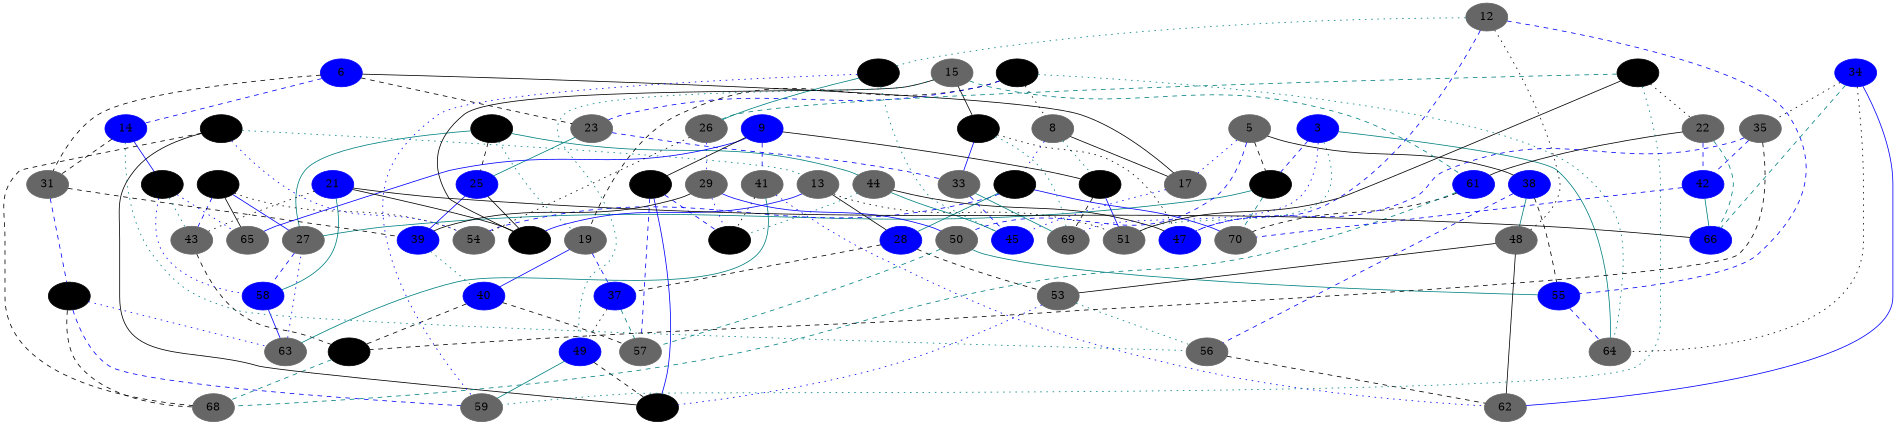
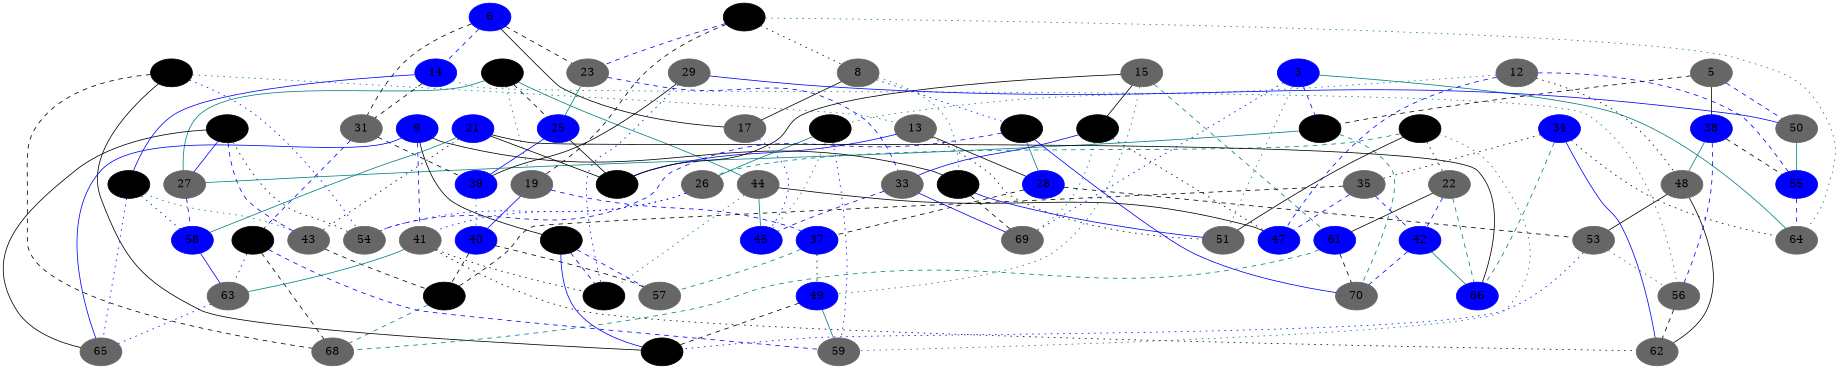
edge "26" -- "29": now "26" -- "41"
edge "5" -- "17": removed
edge "26" -- "54": color black -> blue
edge "33" -- "69": color teal -> blue
edge "27" -- "63": now "65" -- "63"
edge "50" -- "57": removed
edge "41" -- "62": color blue -> black
